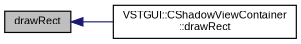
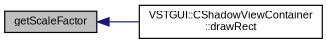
node "drawRect": label "drawRect" -> "getScaleFactor"
